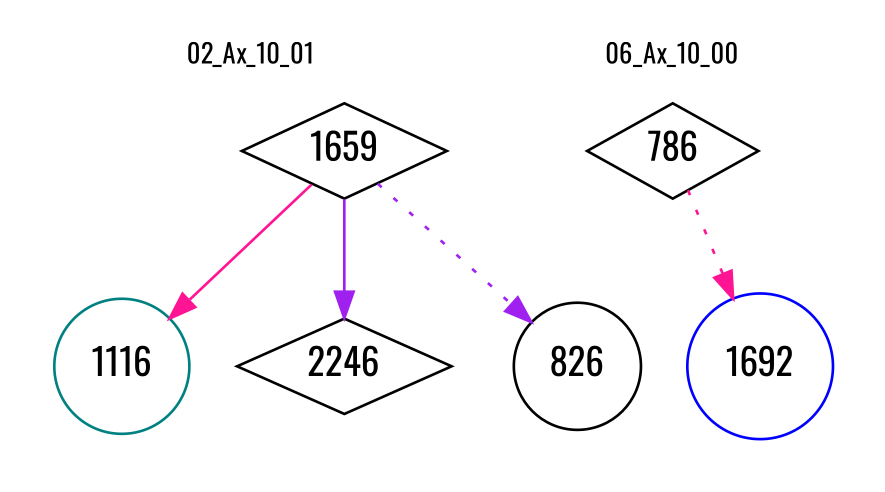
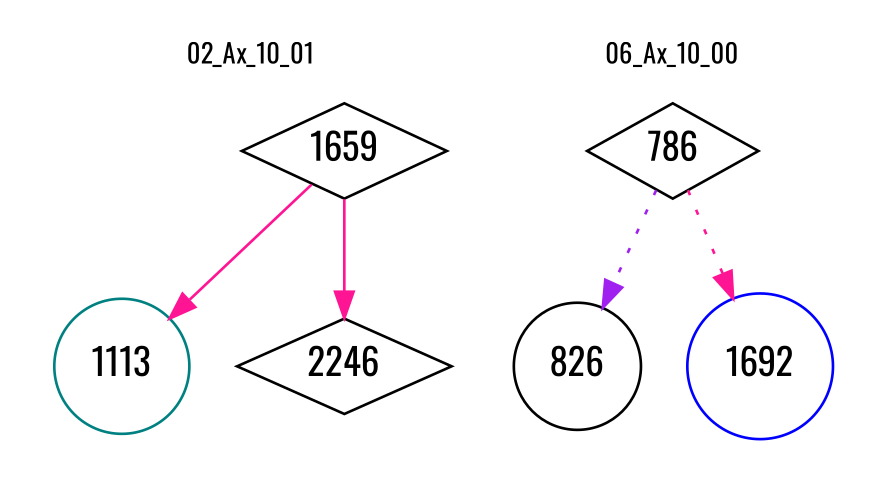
edge "1659" -> "826": now "786" -> "826"
edge "1659" -> "2246": color purple -> deeppink
node "1116": label "1116" -> "1113"
